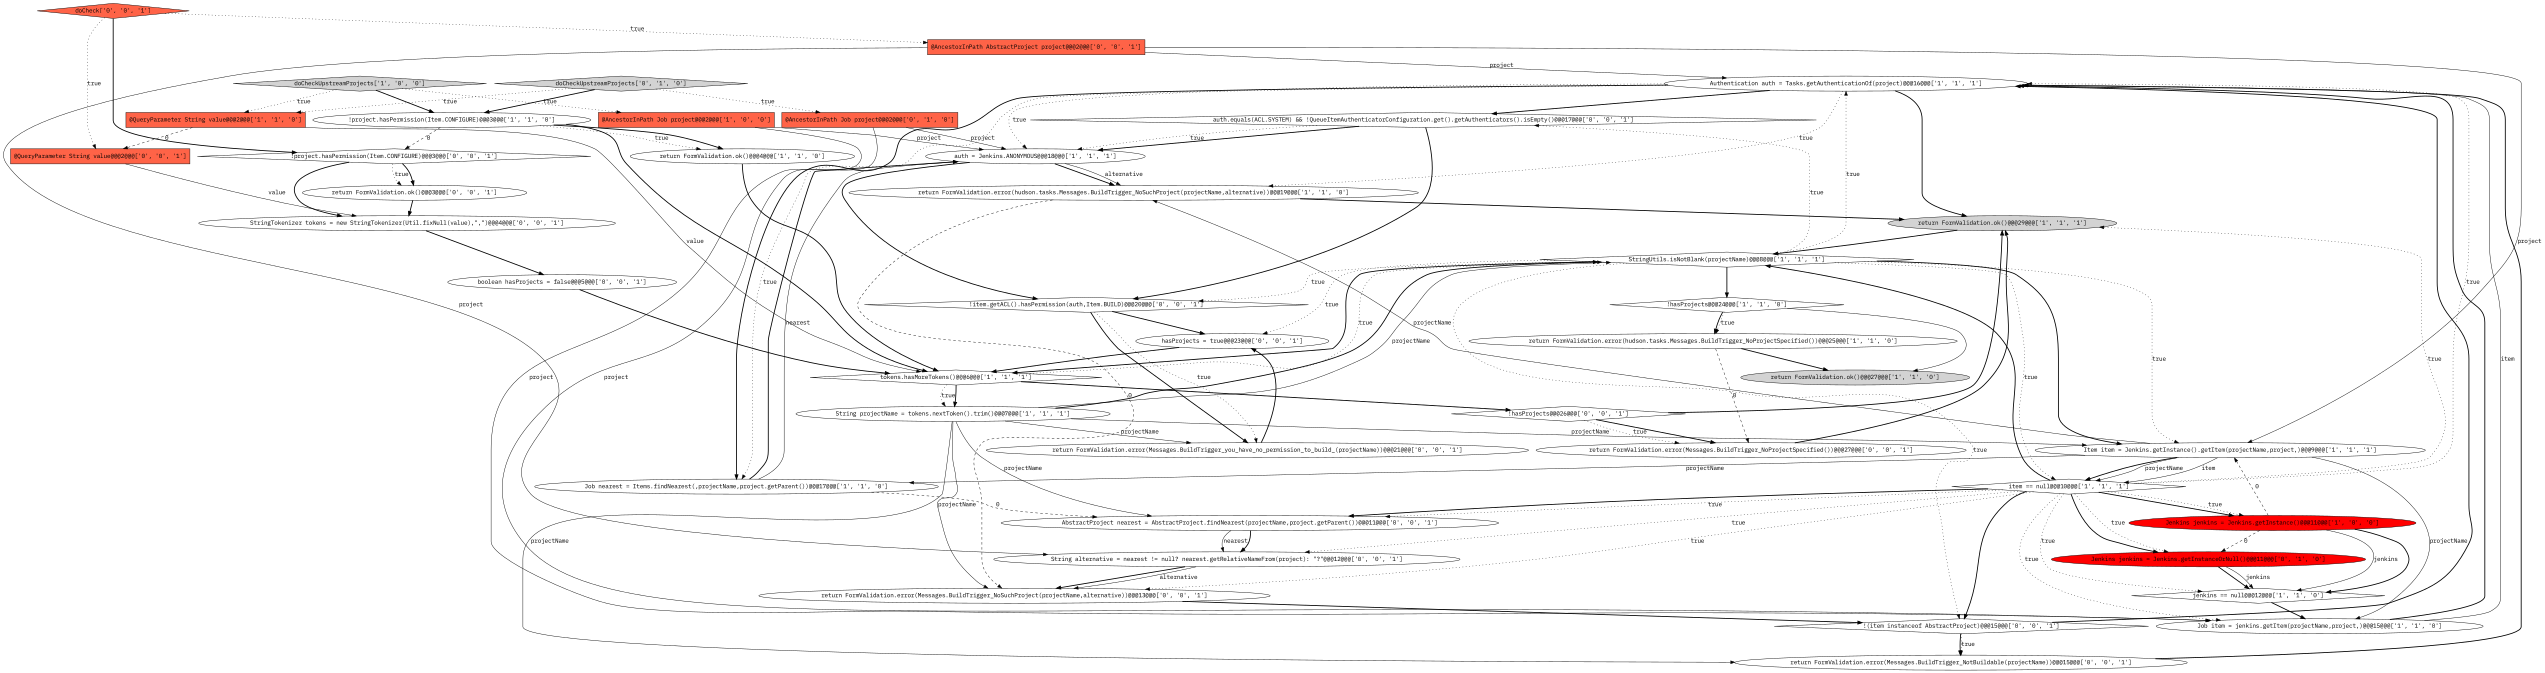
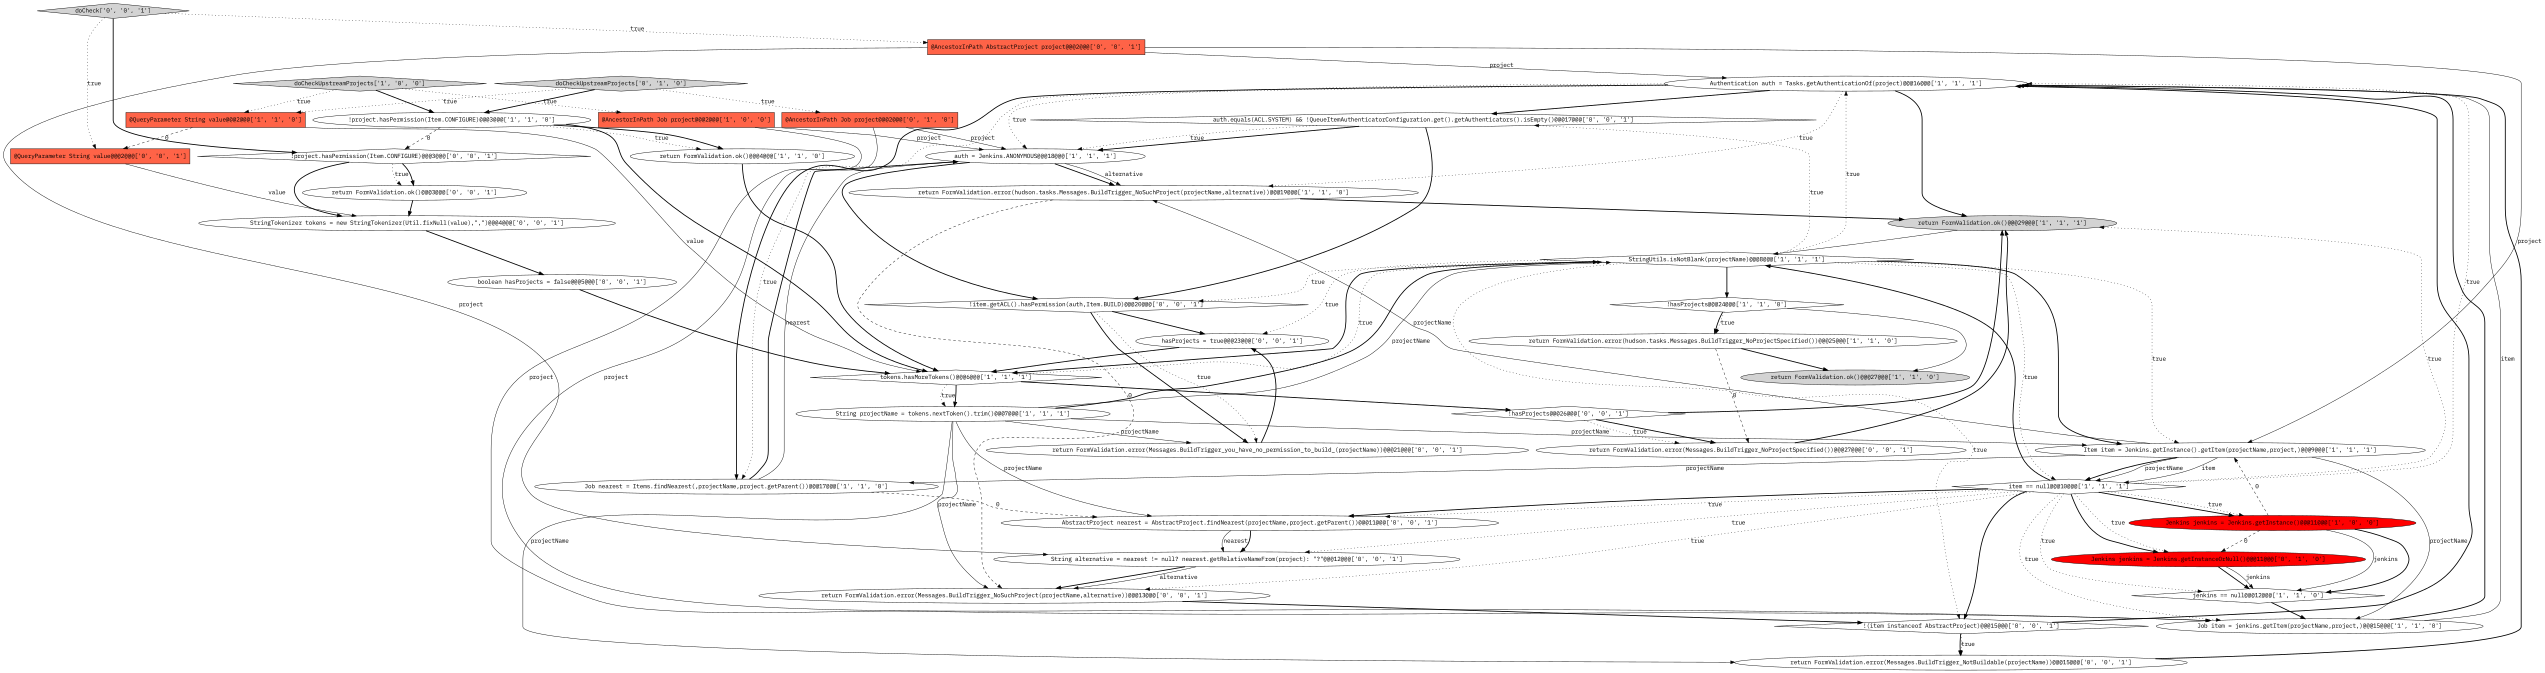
node "doCheck['0', '0', '1']": fillcolor tomato -> lightgray
edge "return FormValidation.ok()@@@29@@@['1', '1', '1']" -> "StringUtils.isNotBlank(projectName)@@@8@@@['1', '1', '1']": style bold -> solid
